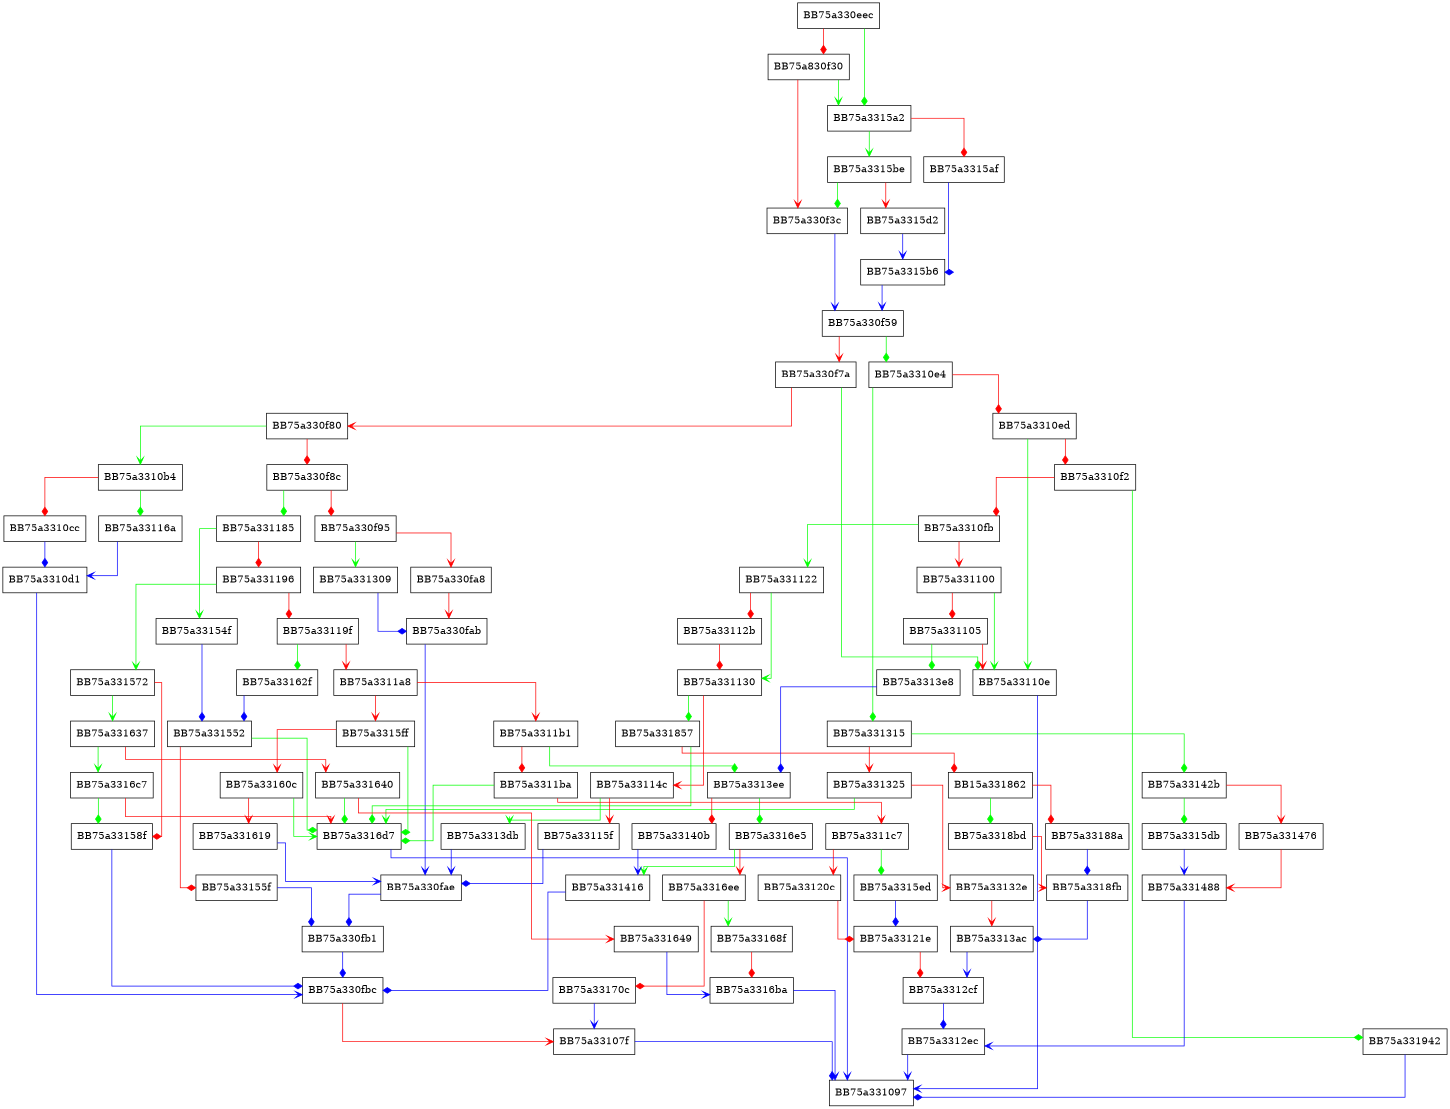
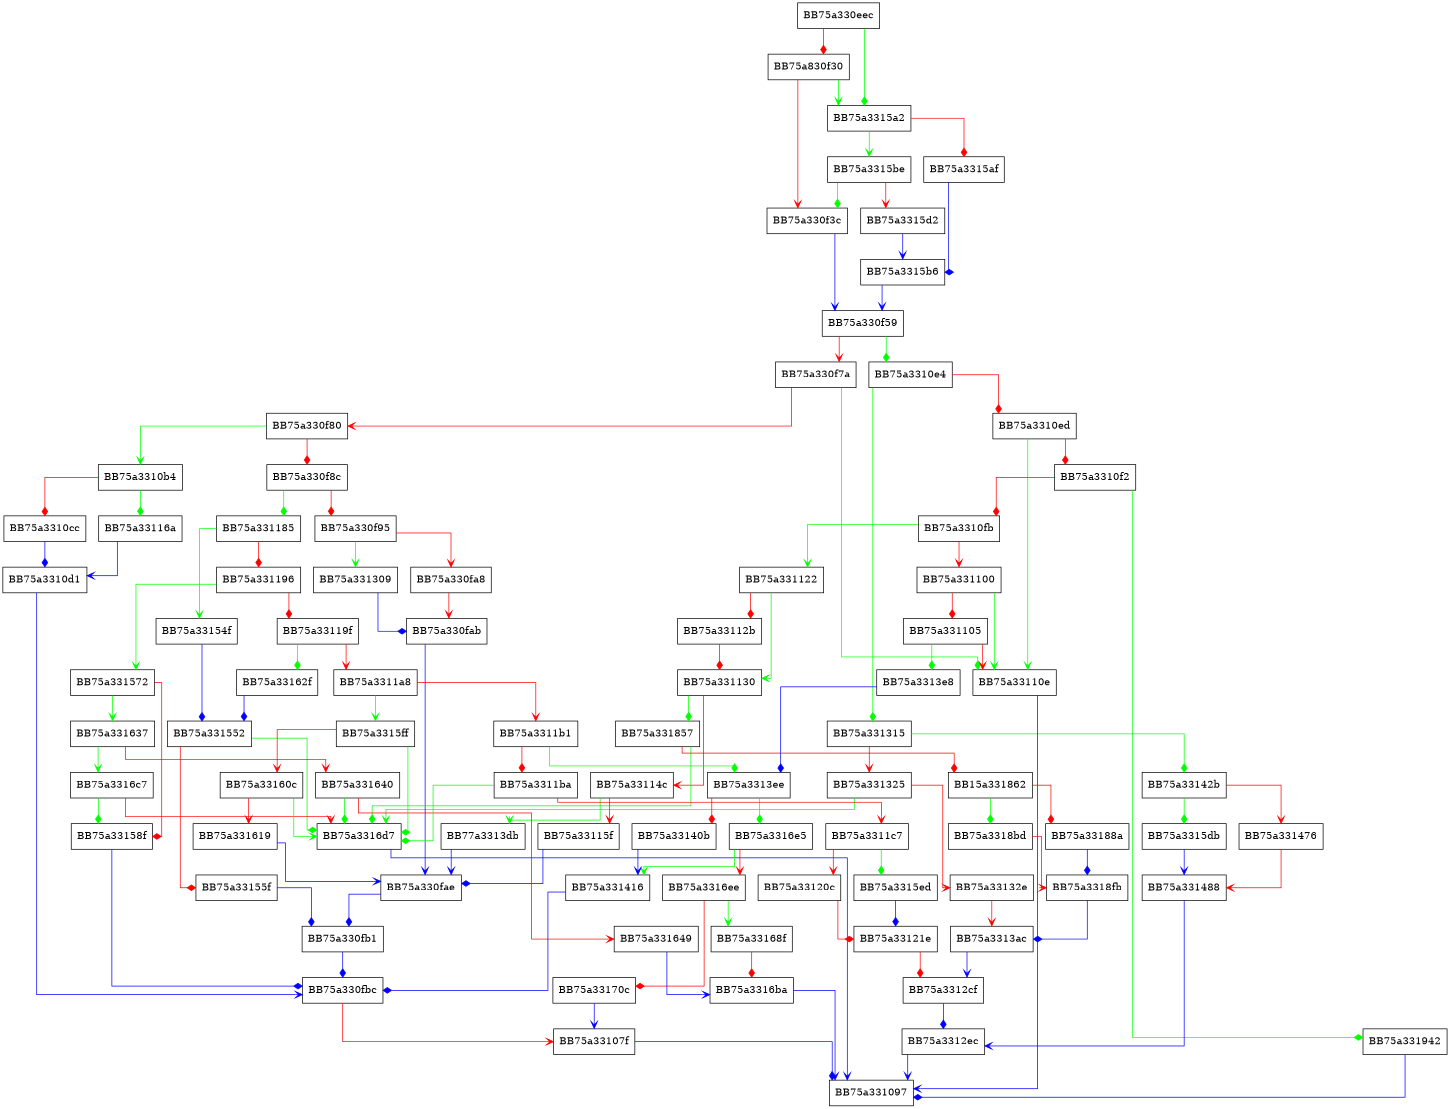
edge "BB75a3311a8" -> "BB75a3315ff": color red -> green
node "BB75a3313db": label "BB75a3313db" -> "BB77a3313db"
